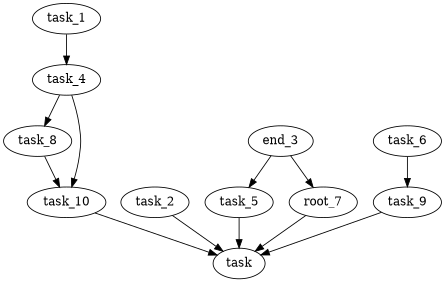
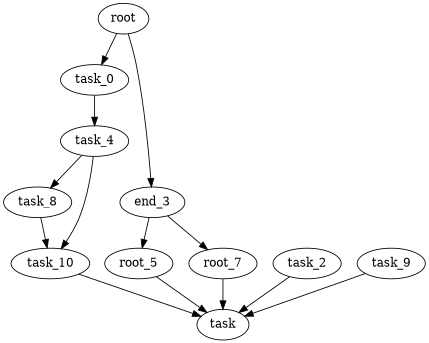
node "task_1": label "task_1" -> "task_0"
node "root": added
node "task_6": removed
node "task_5": label "task_5" -> "root_5"
